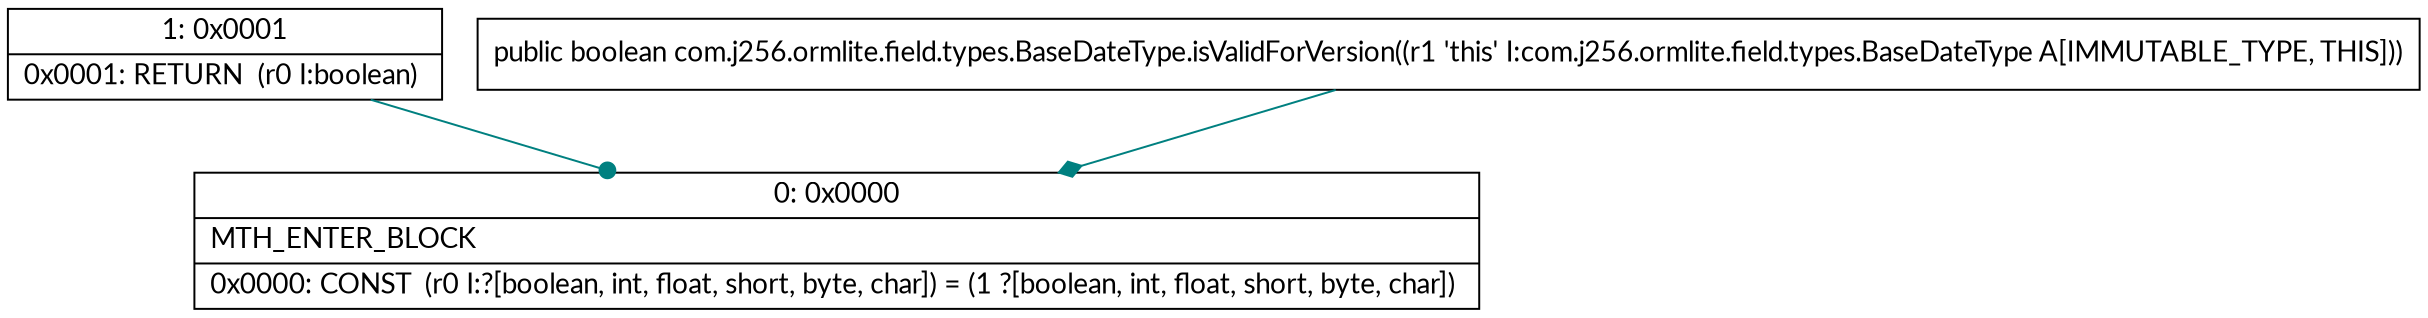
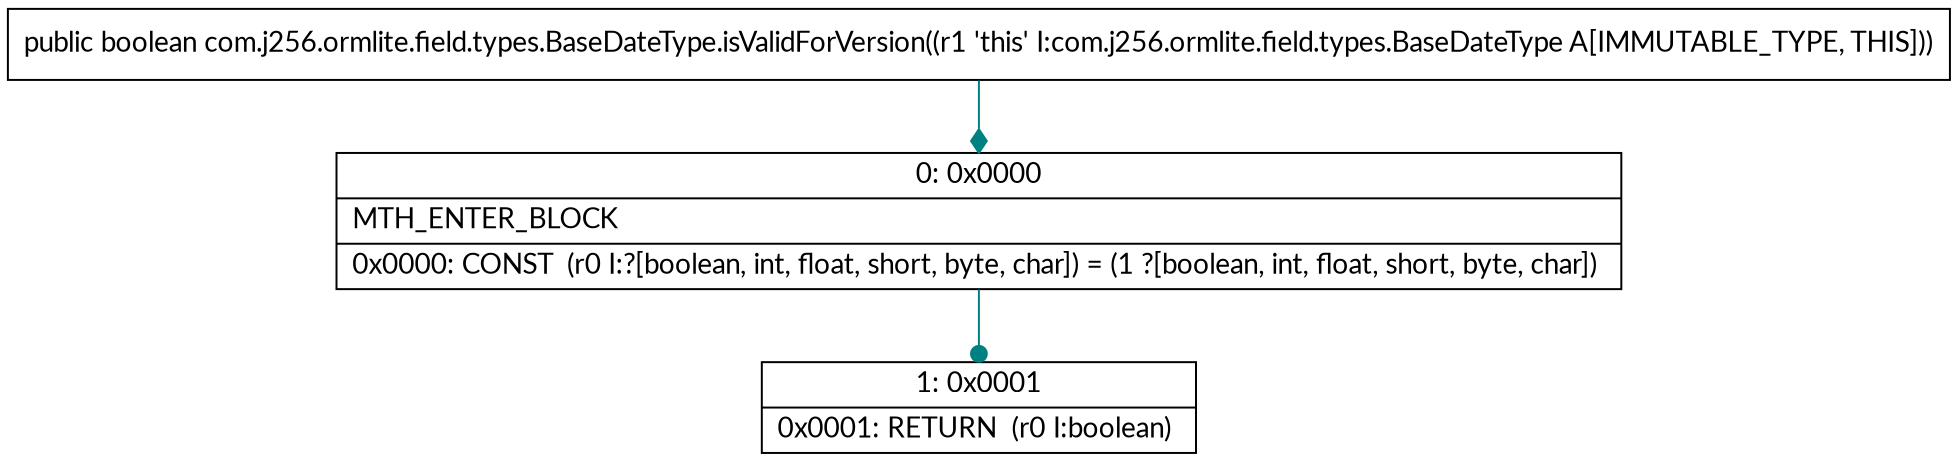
edge "1: 0x0001" -> "0: 0x0000": reversed
